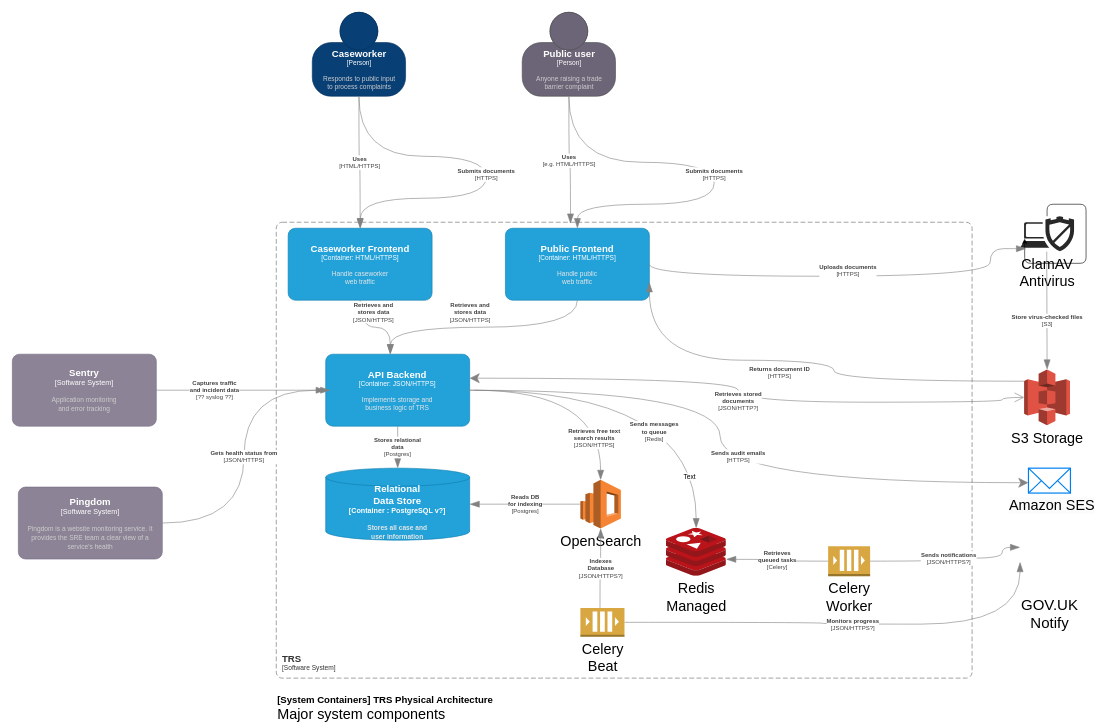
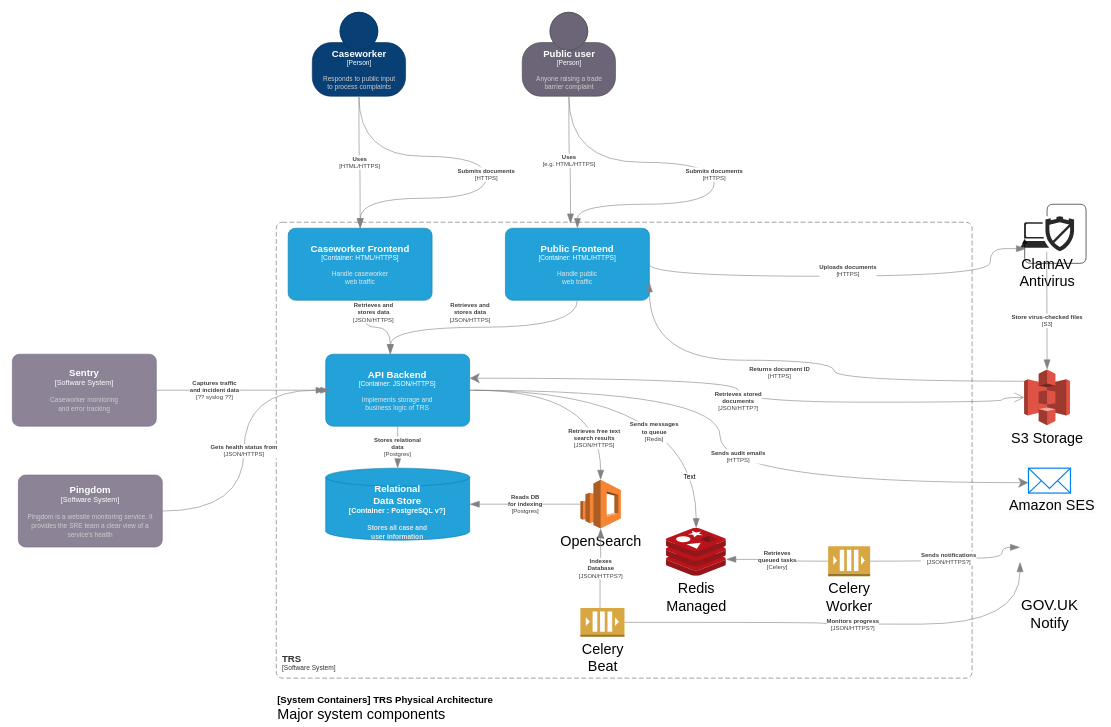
node "Sentry [Software System] Application monitoring and error tracking": label "Sentry [Software System] Application monitoring and error tracking" -> "Sentry [Software System] Caseworker monitoring and error tracking"
node "Pingdom [Software System] Pingdom is a website monitoring service. It provides the SRE team a clear view of a service's health": moved (90, 523) -> (90, 511)
